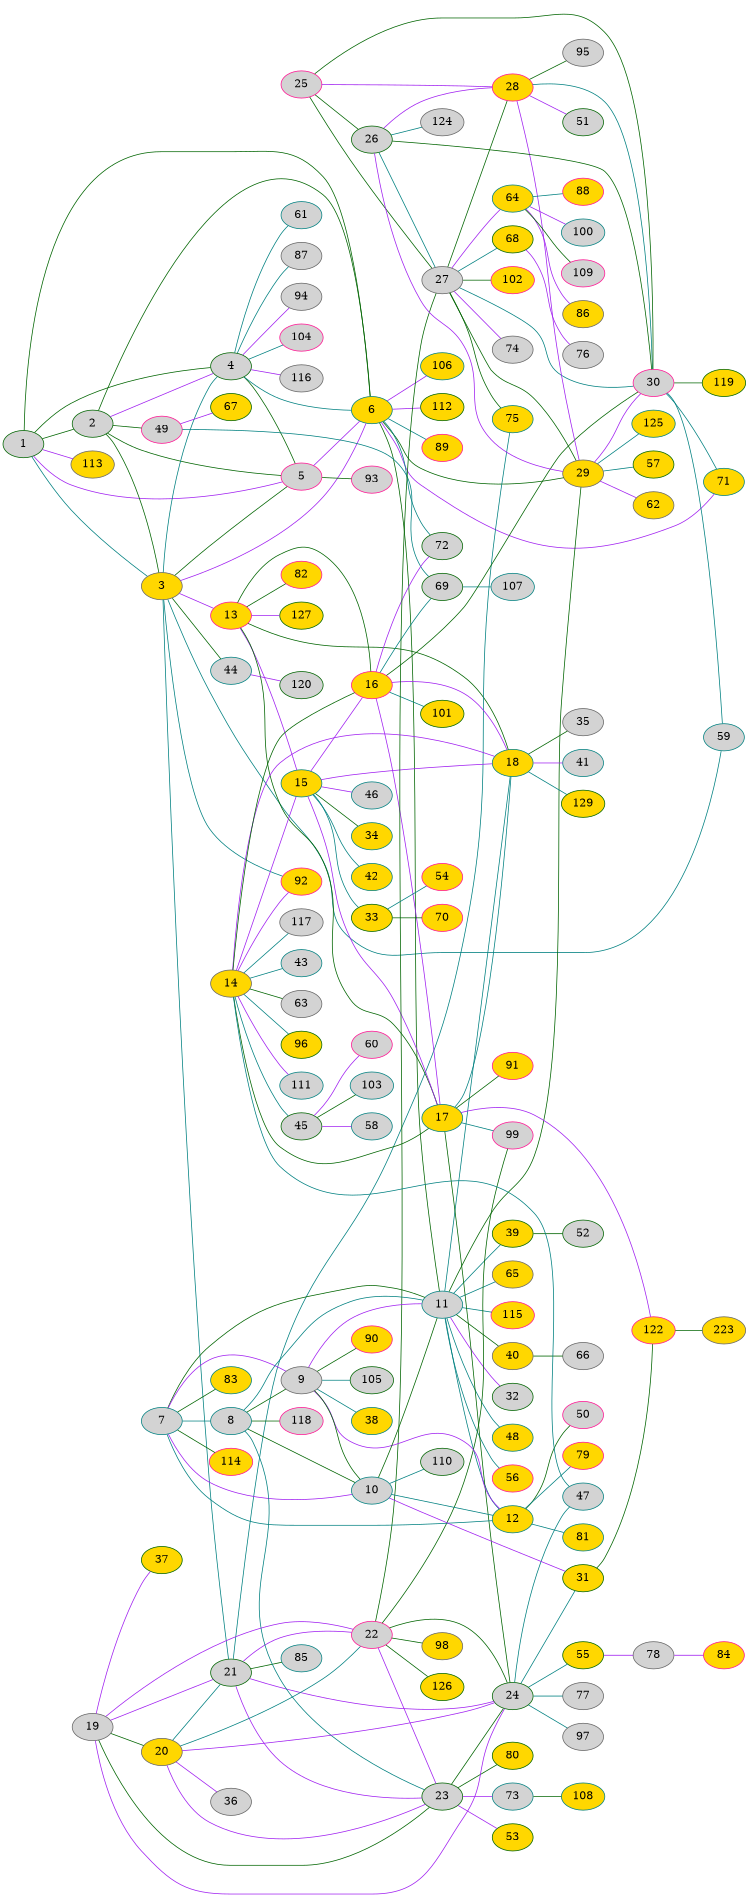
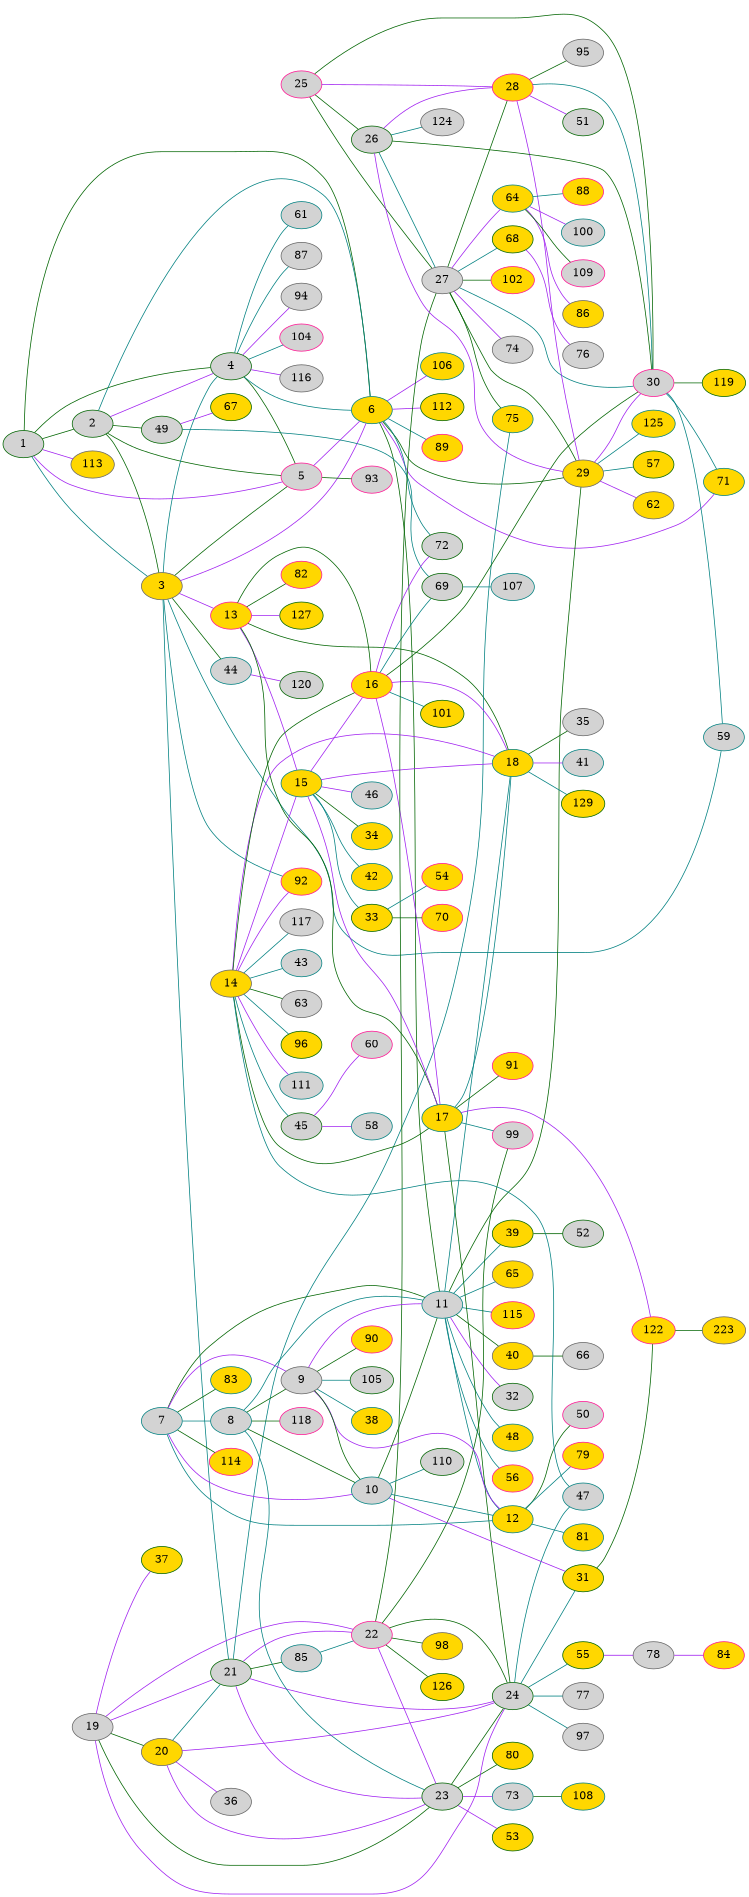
edge "6" -- "2": color darkgreen -> teal
node "49": color deeppink -> darkgreen
node "103": removed
edge "22" -- "20": now "22" -- "85"
